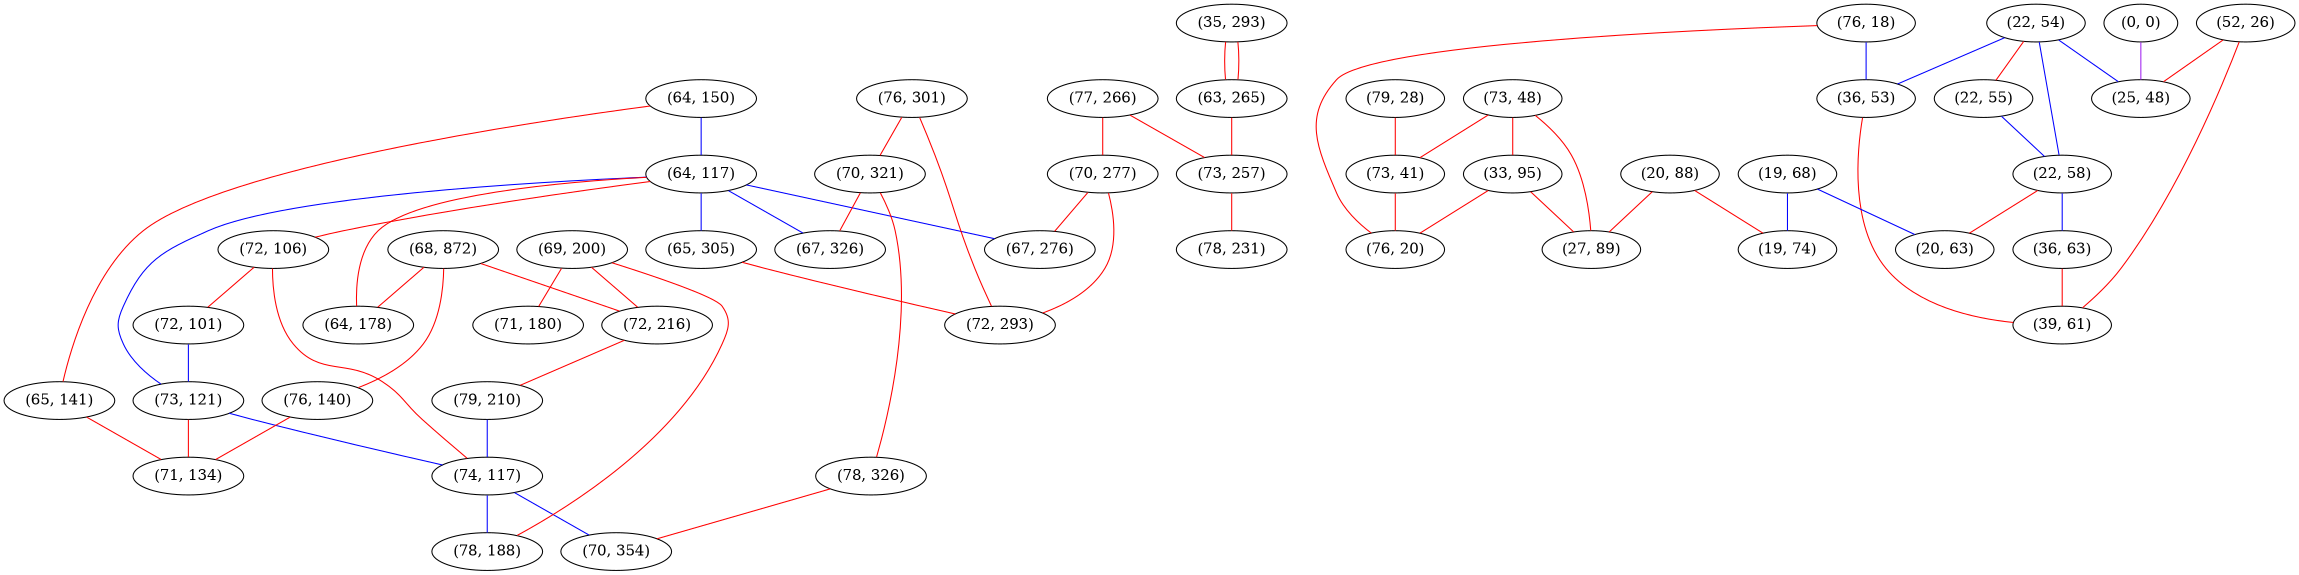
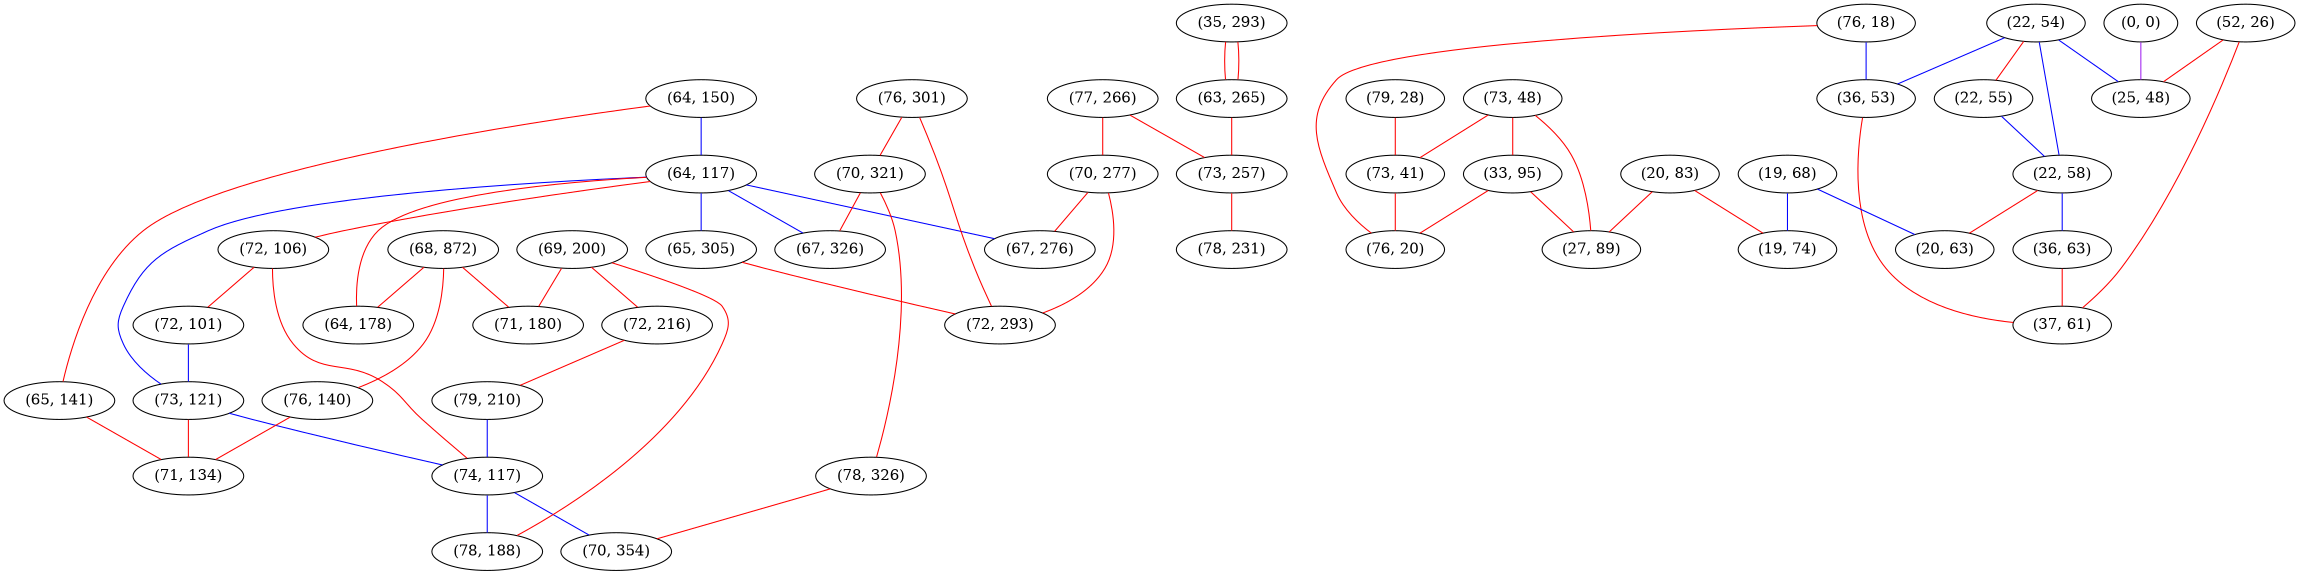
node "(20, 88)": label "(20, 88)" -> "(20, 83)"
edge "(68, 872)" -- "(72, 216)": now "(68, 872)" -- "(71, 180)"
node "(39, 61)": label "(39, 61)" -> "(37, 61)"
